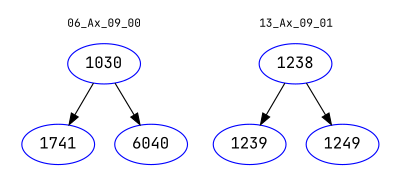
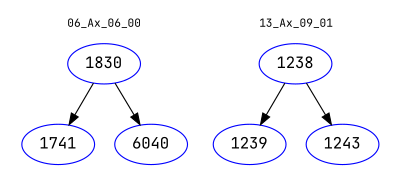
cluster "06_Ax_09_00": label "06_Ax_09_00" -> "06_Ax_06_00"
node "1030": label "1030" -> "1830"
node "1249": label "1249" -> "1243"
